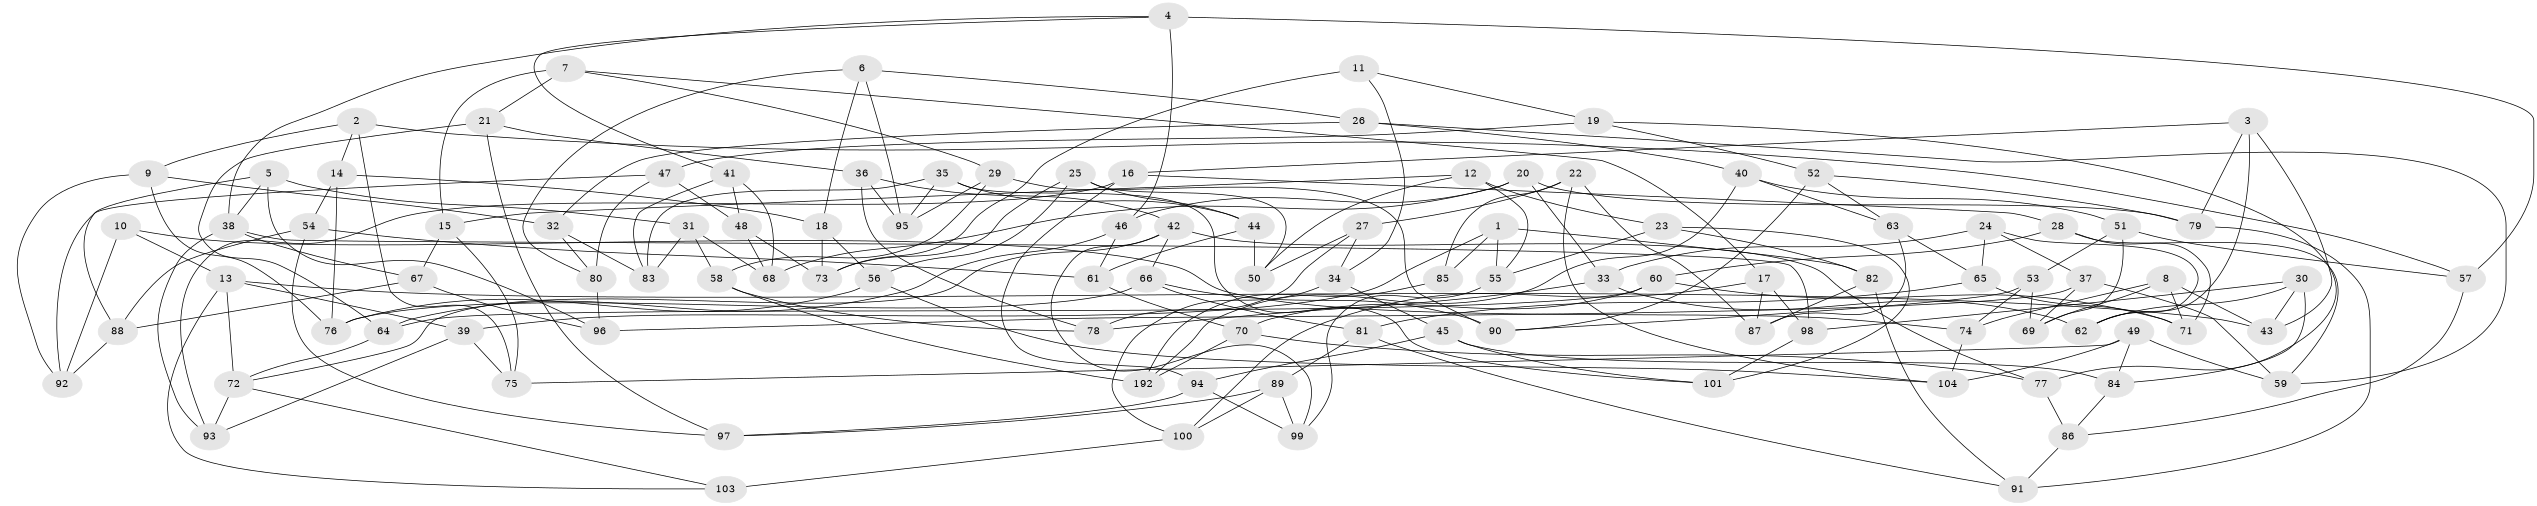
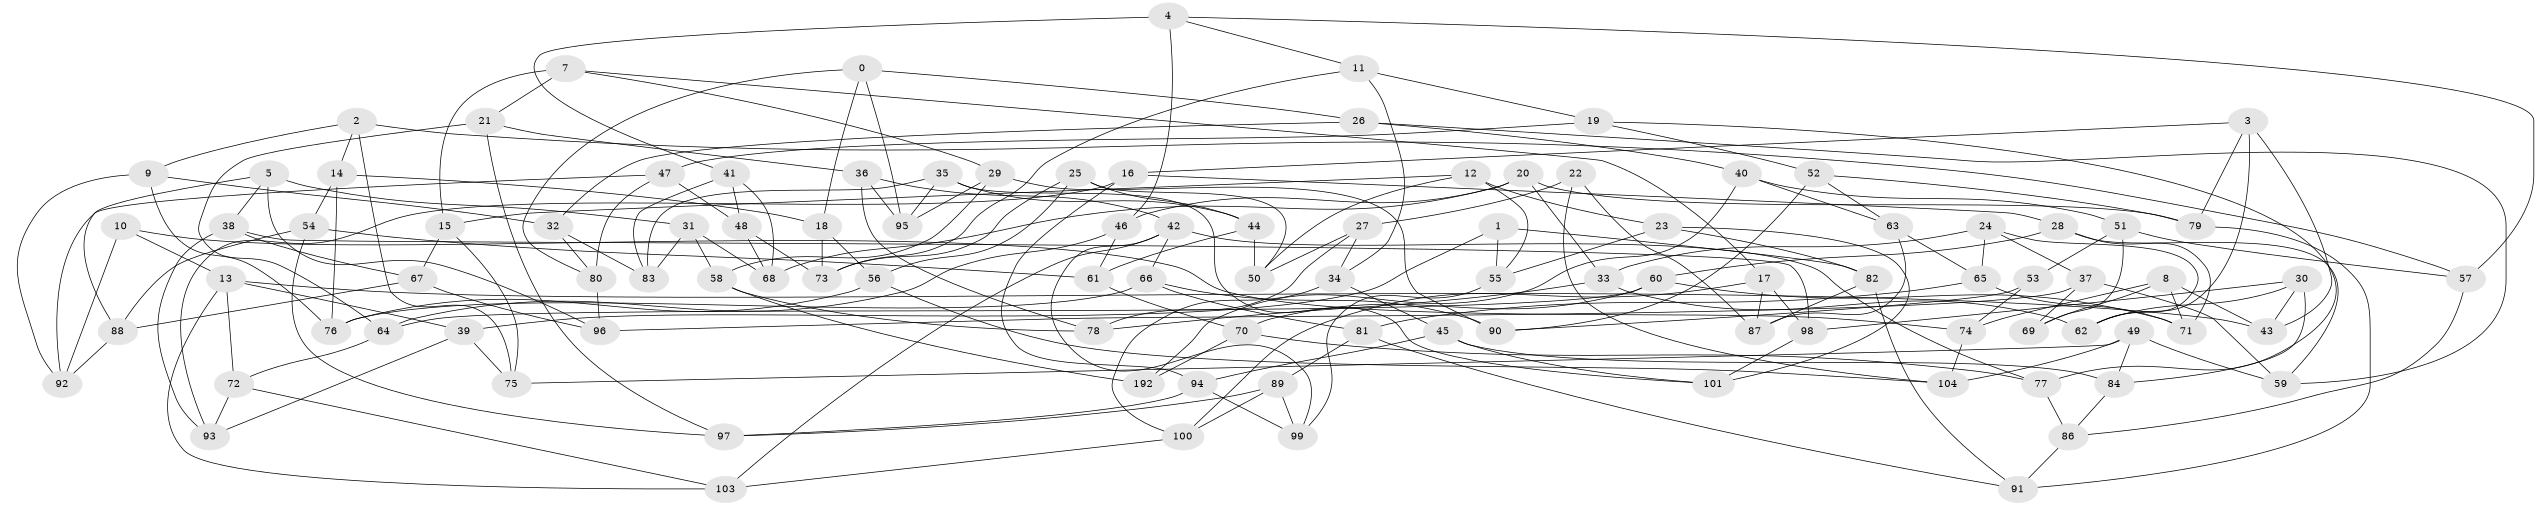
edge "4" -- "38": now "4" -- "11"
node "6": label "6" -> "0"
node "85": removed
edge "42" -- "72": now "42" -- "103"
edge "53" -- "69": removed
